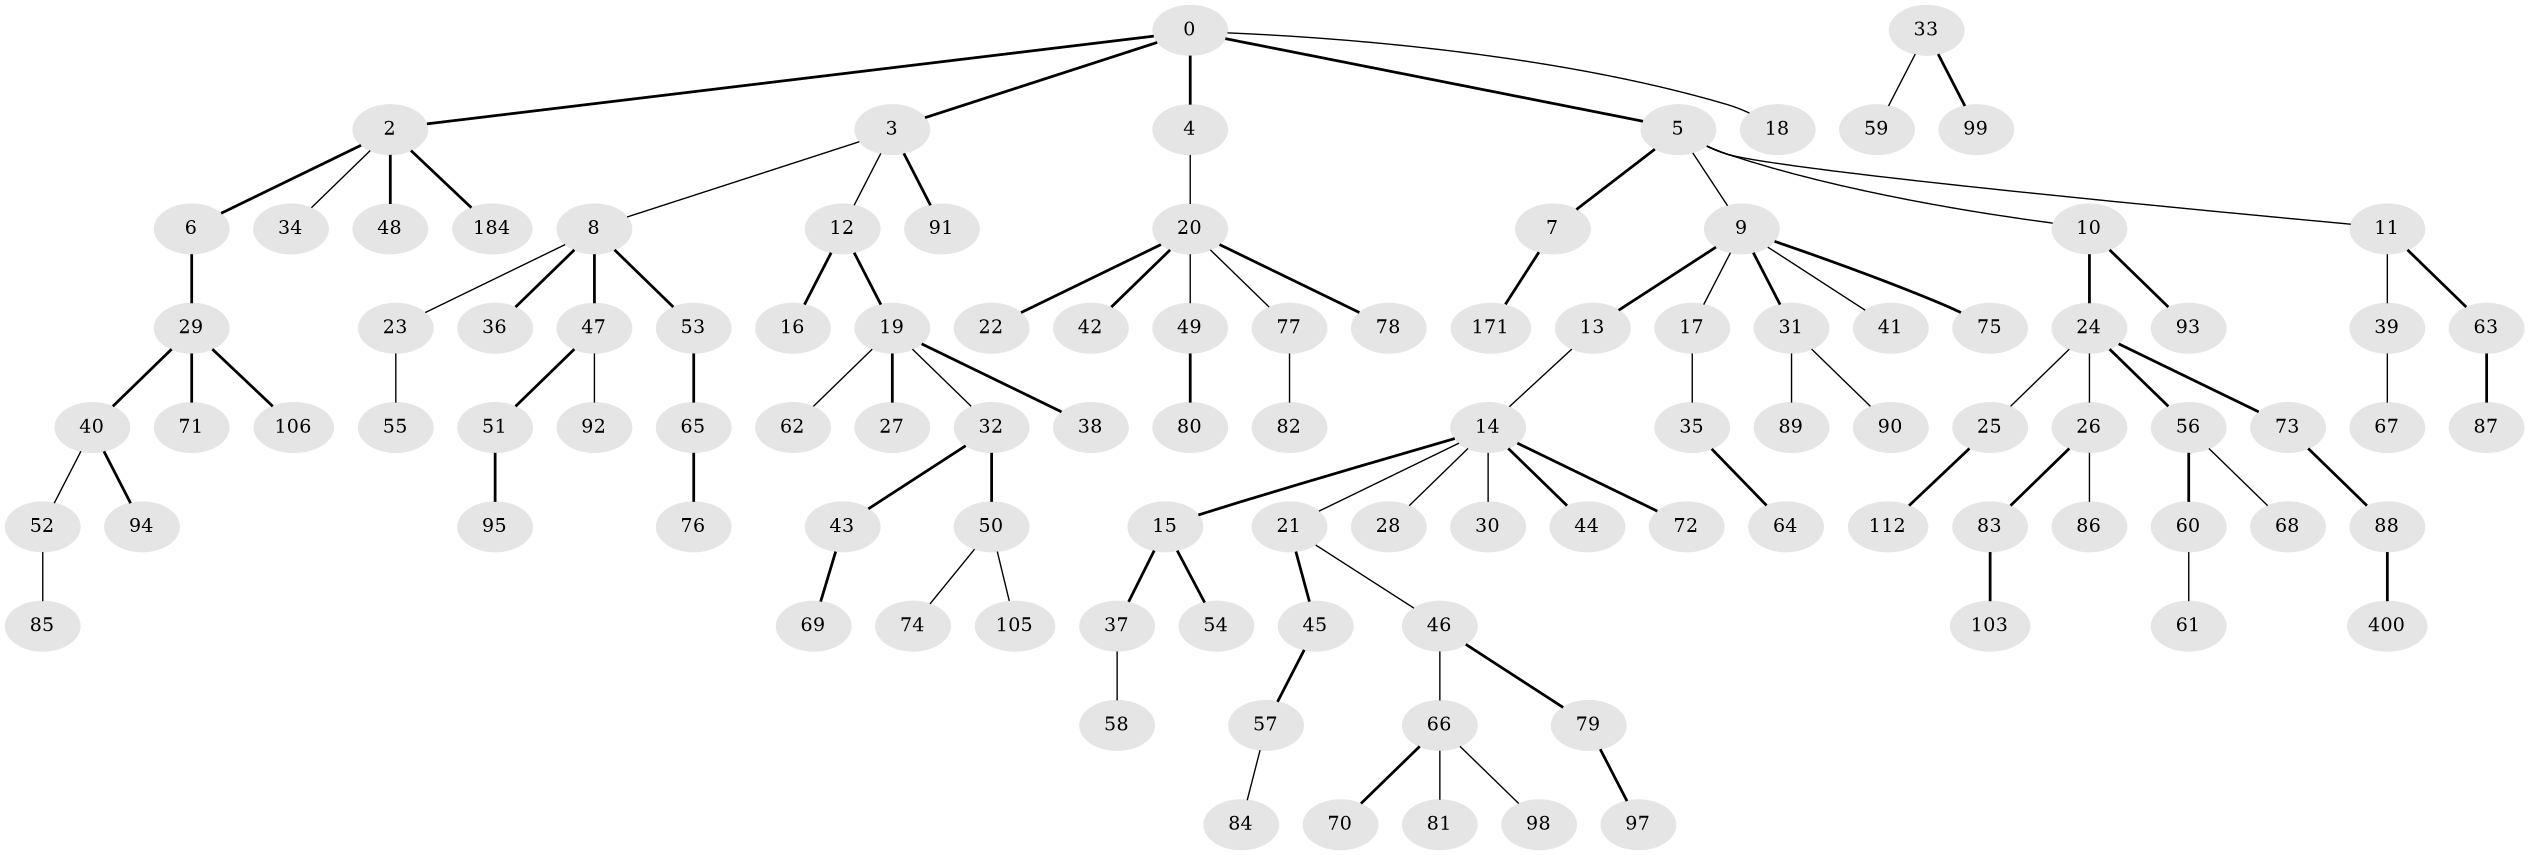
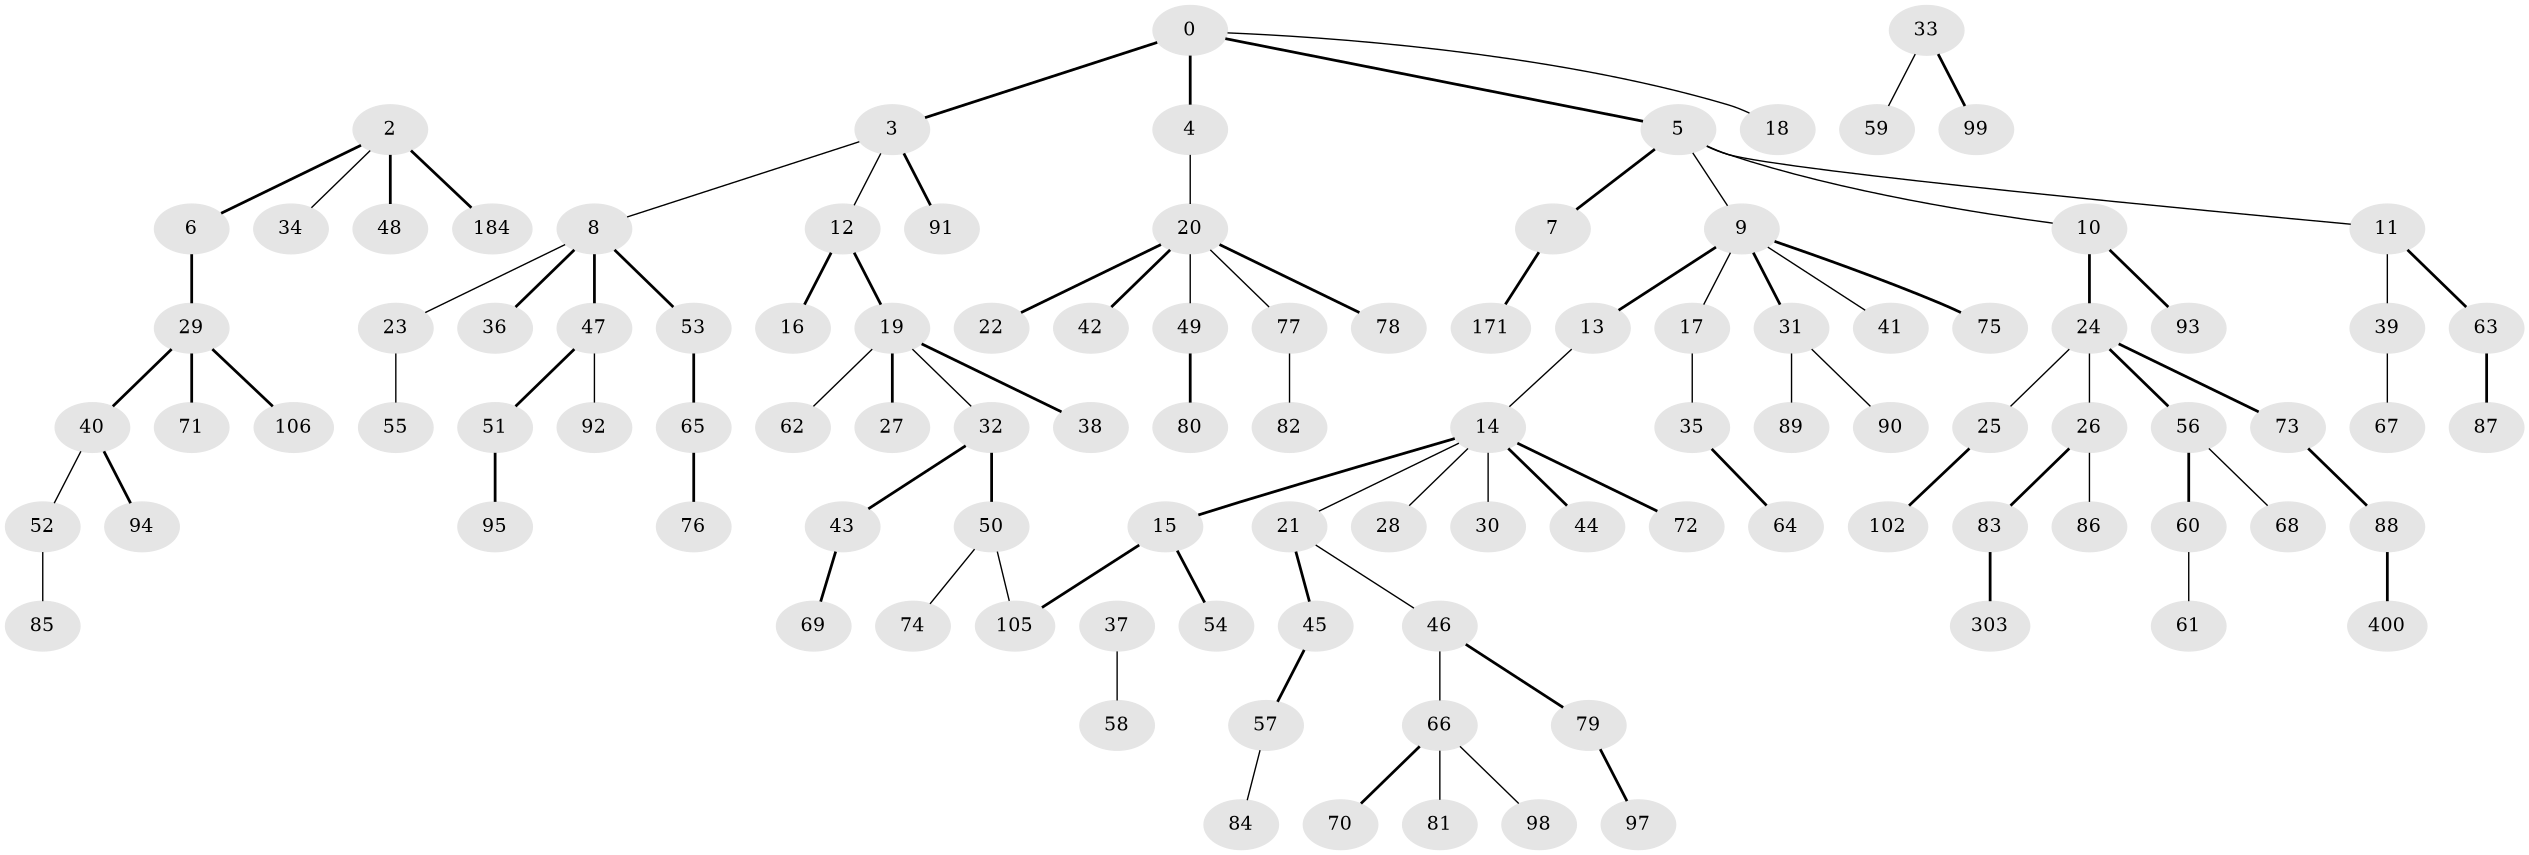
edge "0" -- "2": removed
node "112": label "112" -> "102"
edge "15" -- "37": now "15" -- "105"
node "103": label "103" -> "303"
